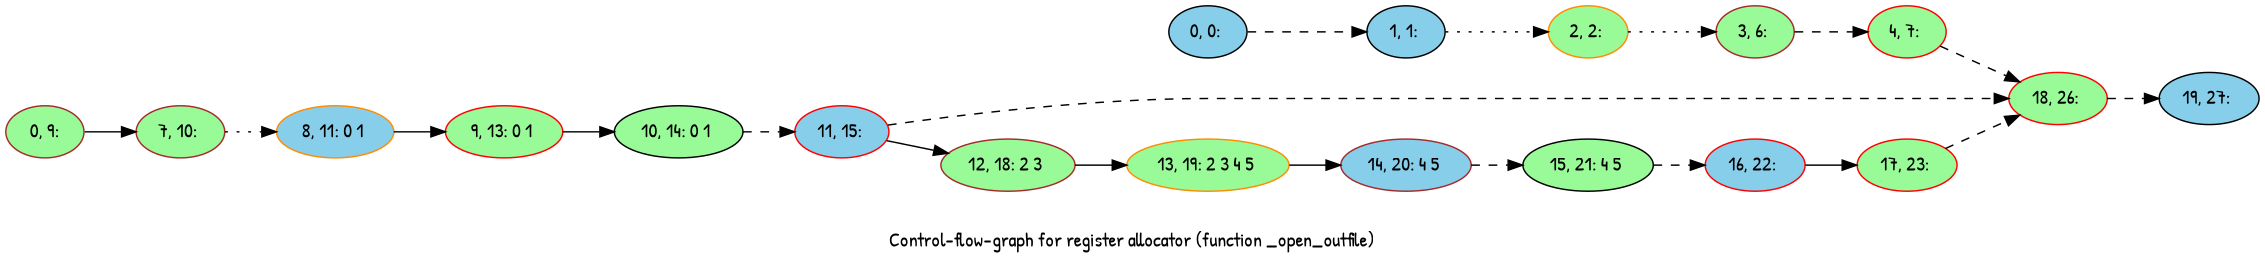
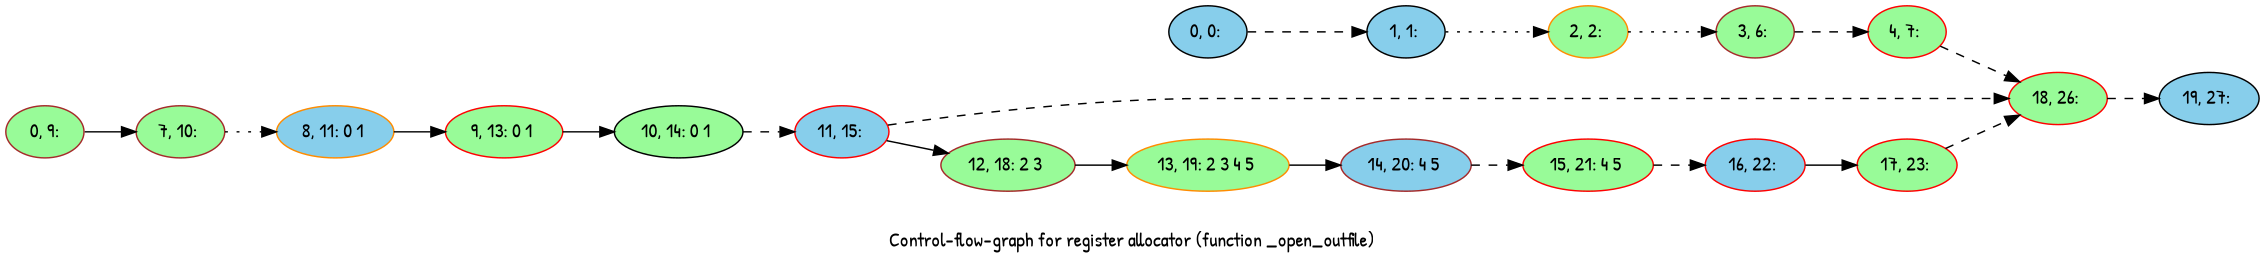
node "15, 21: 4 5": color black -> red
